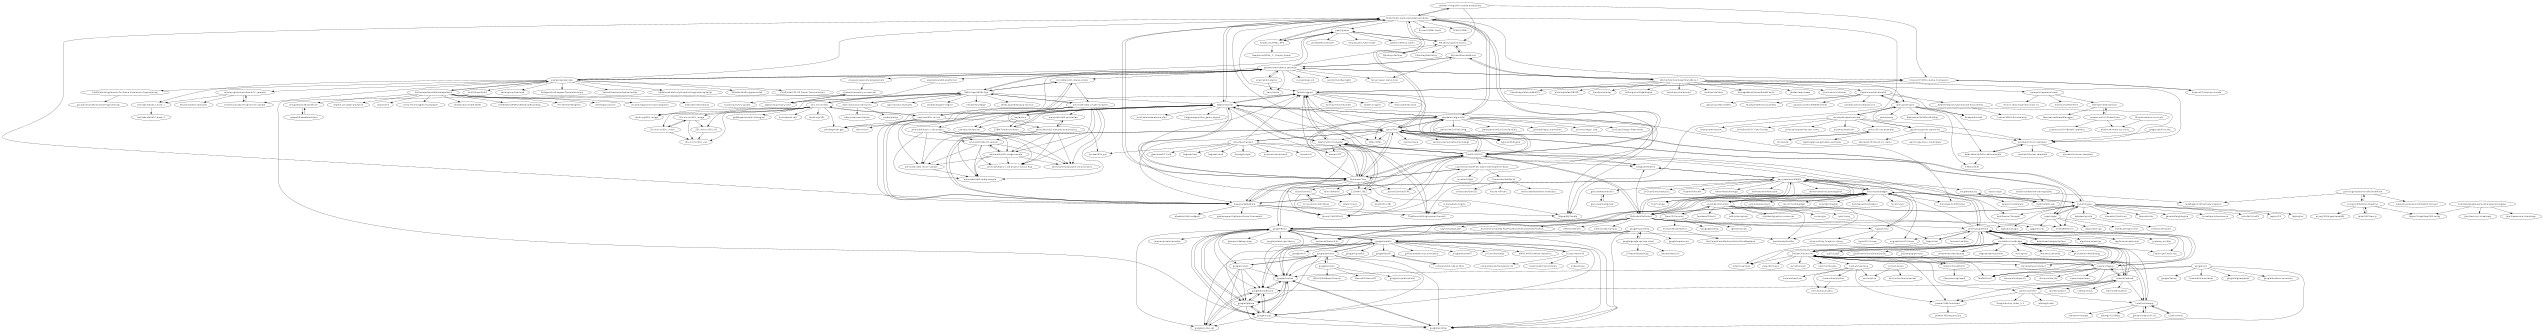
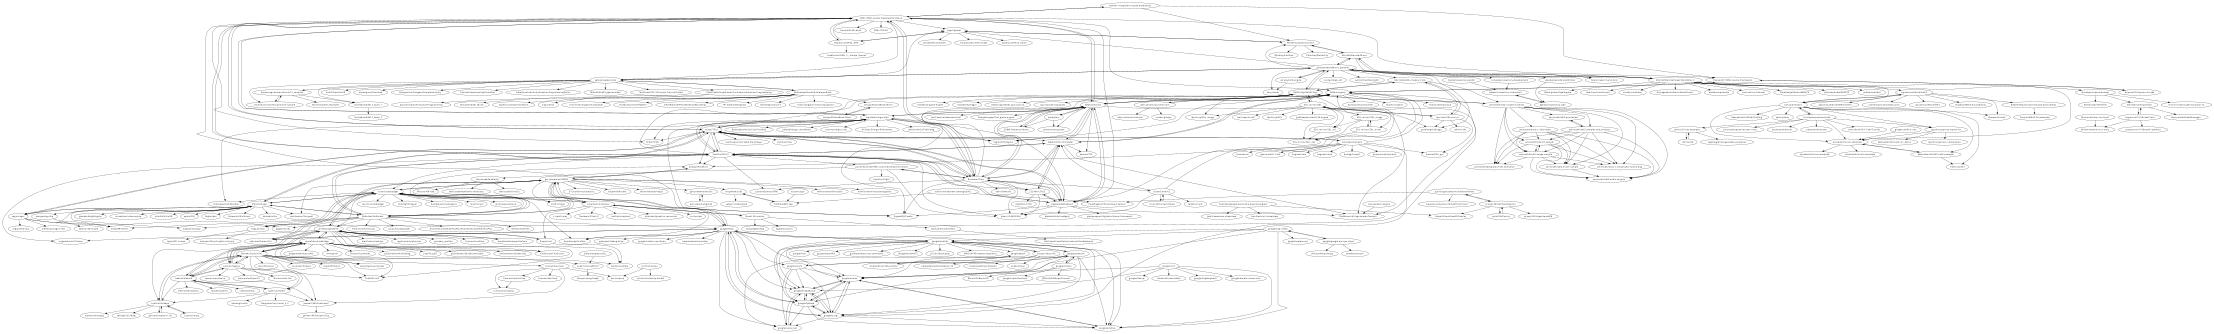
edge "chebert/cavestory-screencast" -> "mystal/cavestory-pysdl2": reversed
